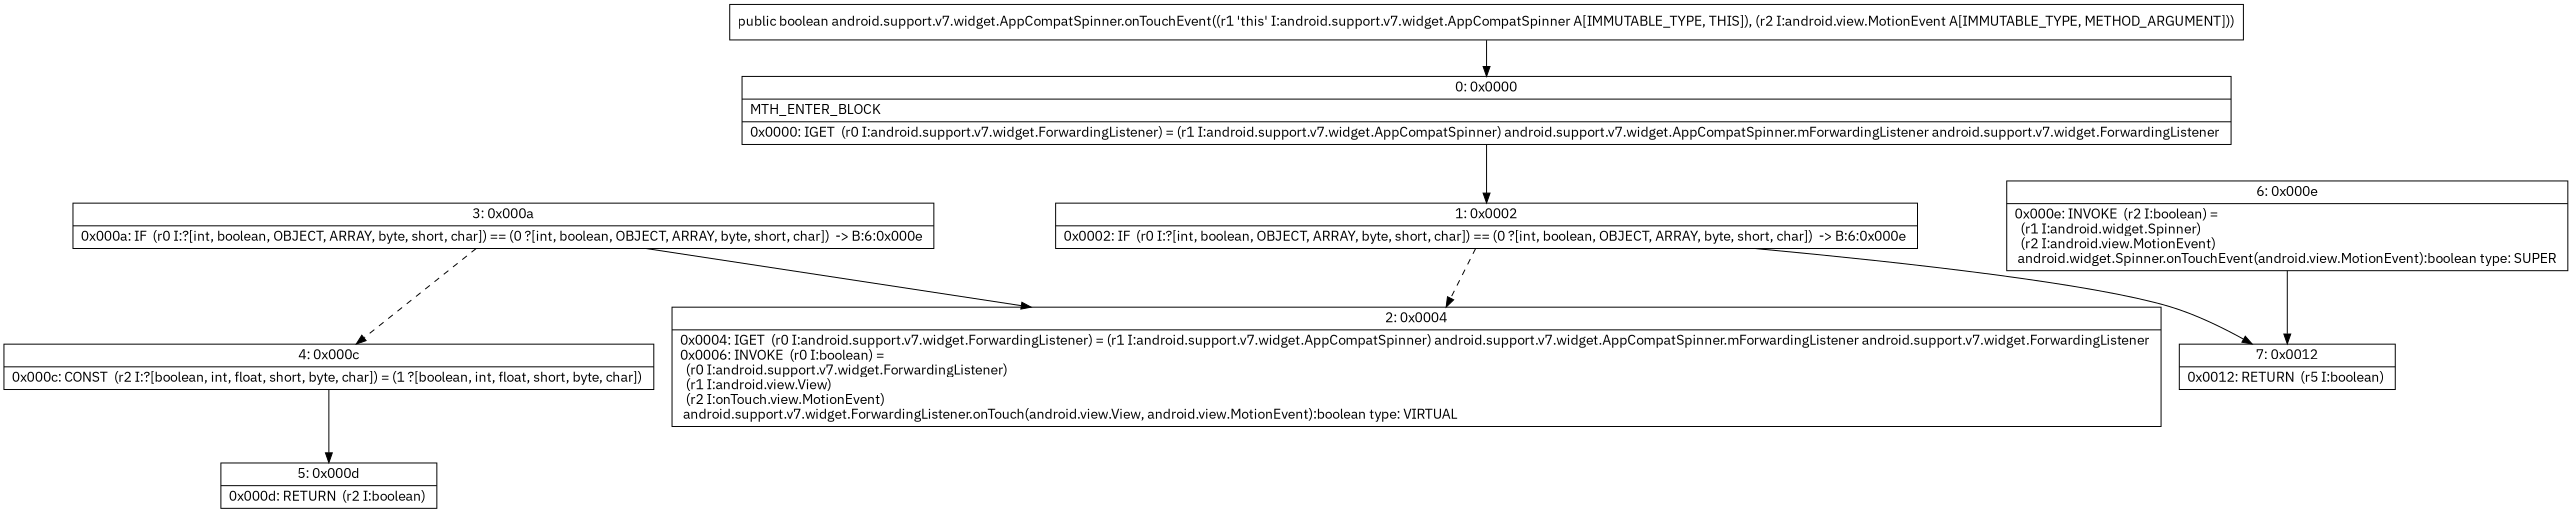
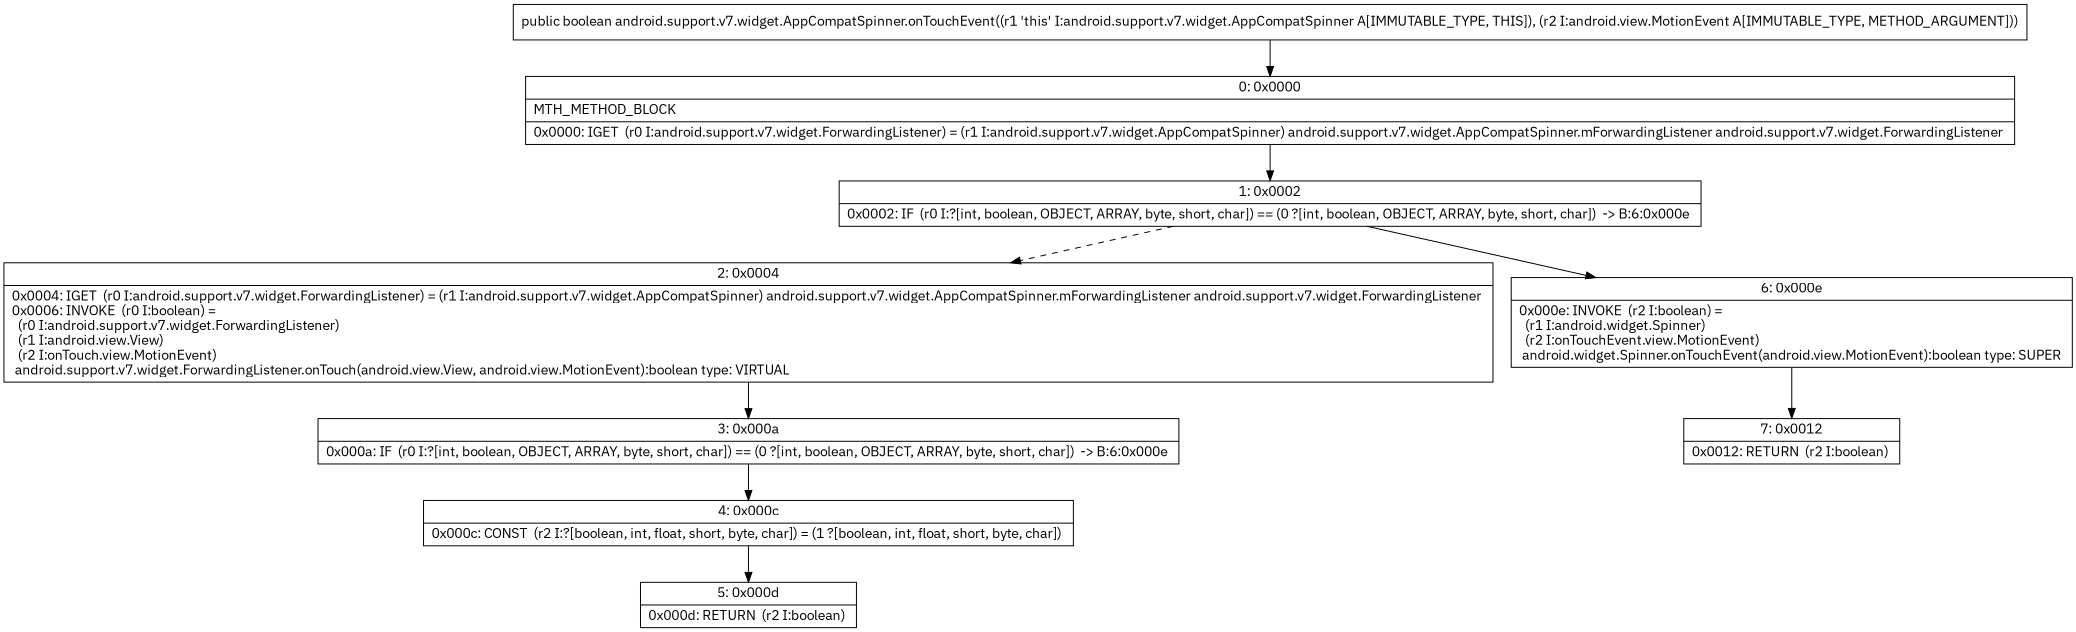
node "0: 0x0000": text "MTH_ENTER_BLOCK" -> "MTH_METHOD_BLOCK"
node "6: 0x000e": text "(r2 I:android.view.MotionEvent)" -> "(r2 I:onTouchEvent.view.MotionEvent)"
edge "1: 0x0002" -> "7: 0x0012": now "1: 0x0002" -> "6: 0x000e"
edge "3: 0x000a" -> "2: 0x0004": reversed
edge "3: 0x000a" -> "4: 0x000c": style dashed -> solid
node "7: 0x0012": text "0x0012: RETURN  (r5 I:boolean)" -> "0x0012: RETURN  (r2 I:boolean)"
